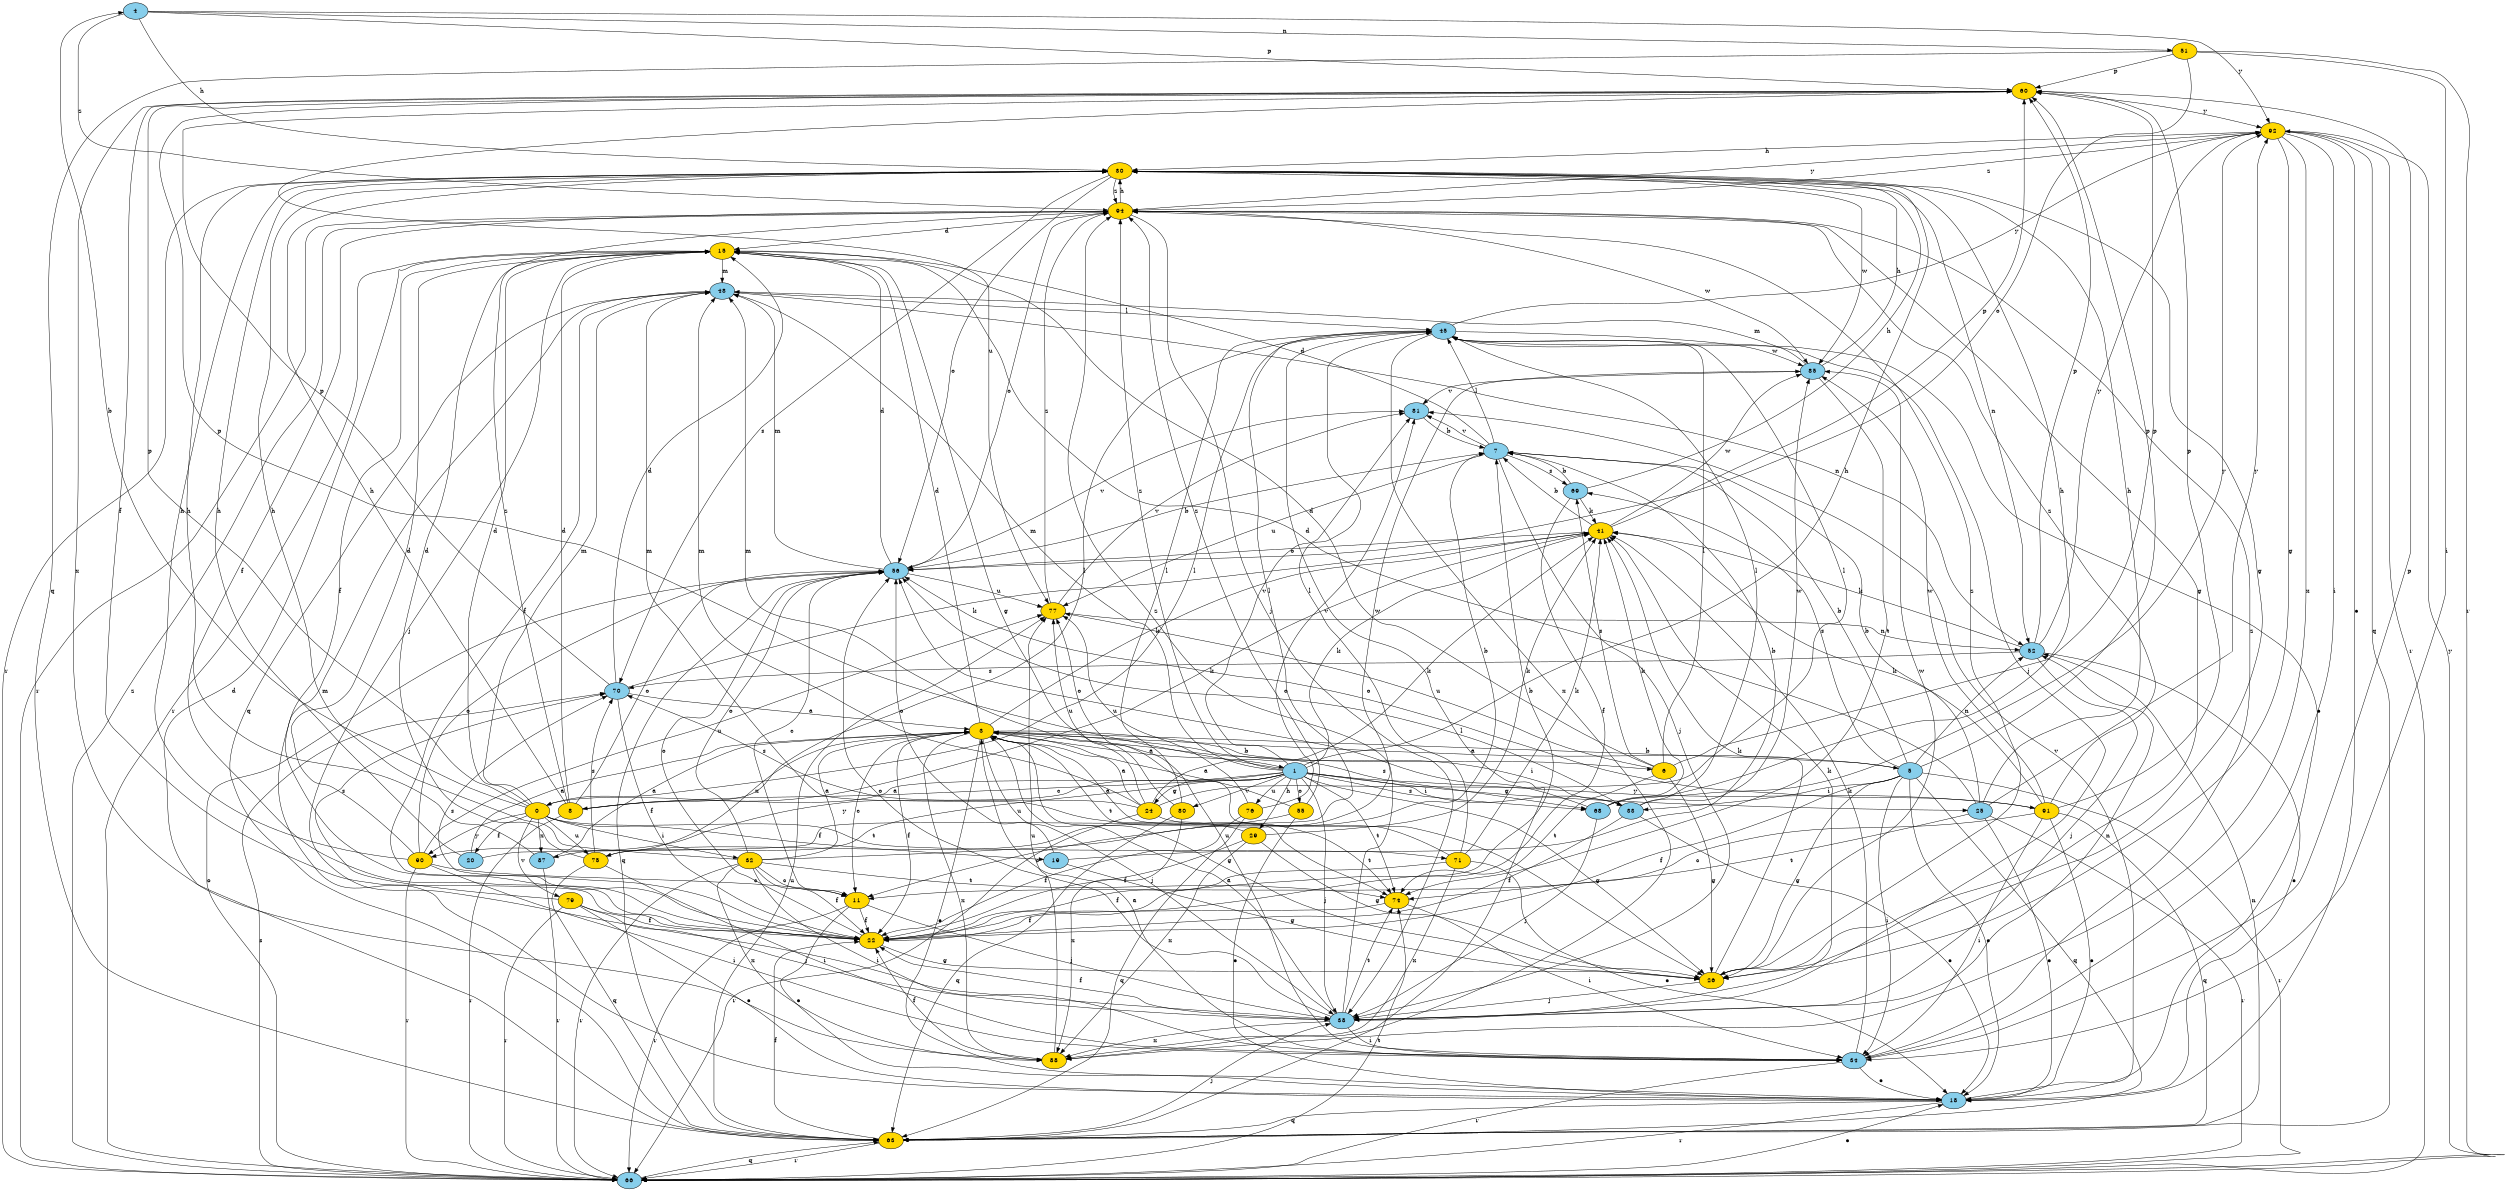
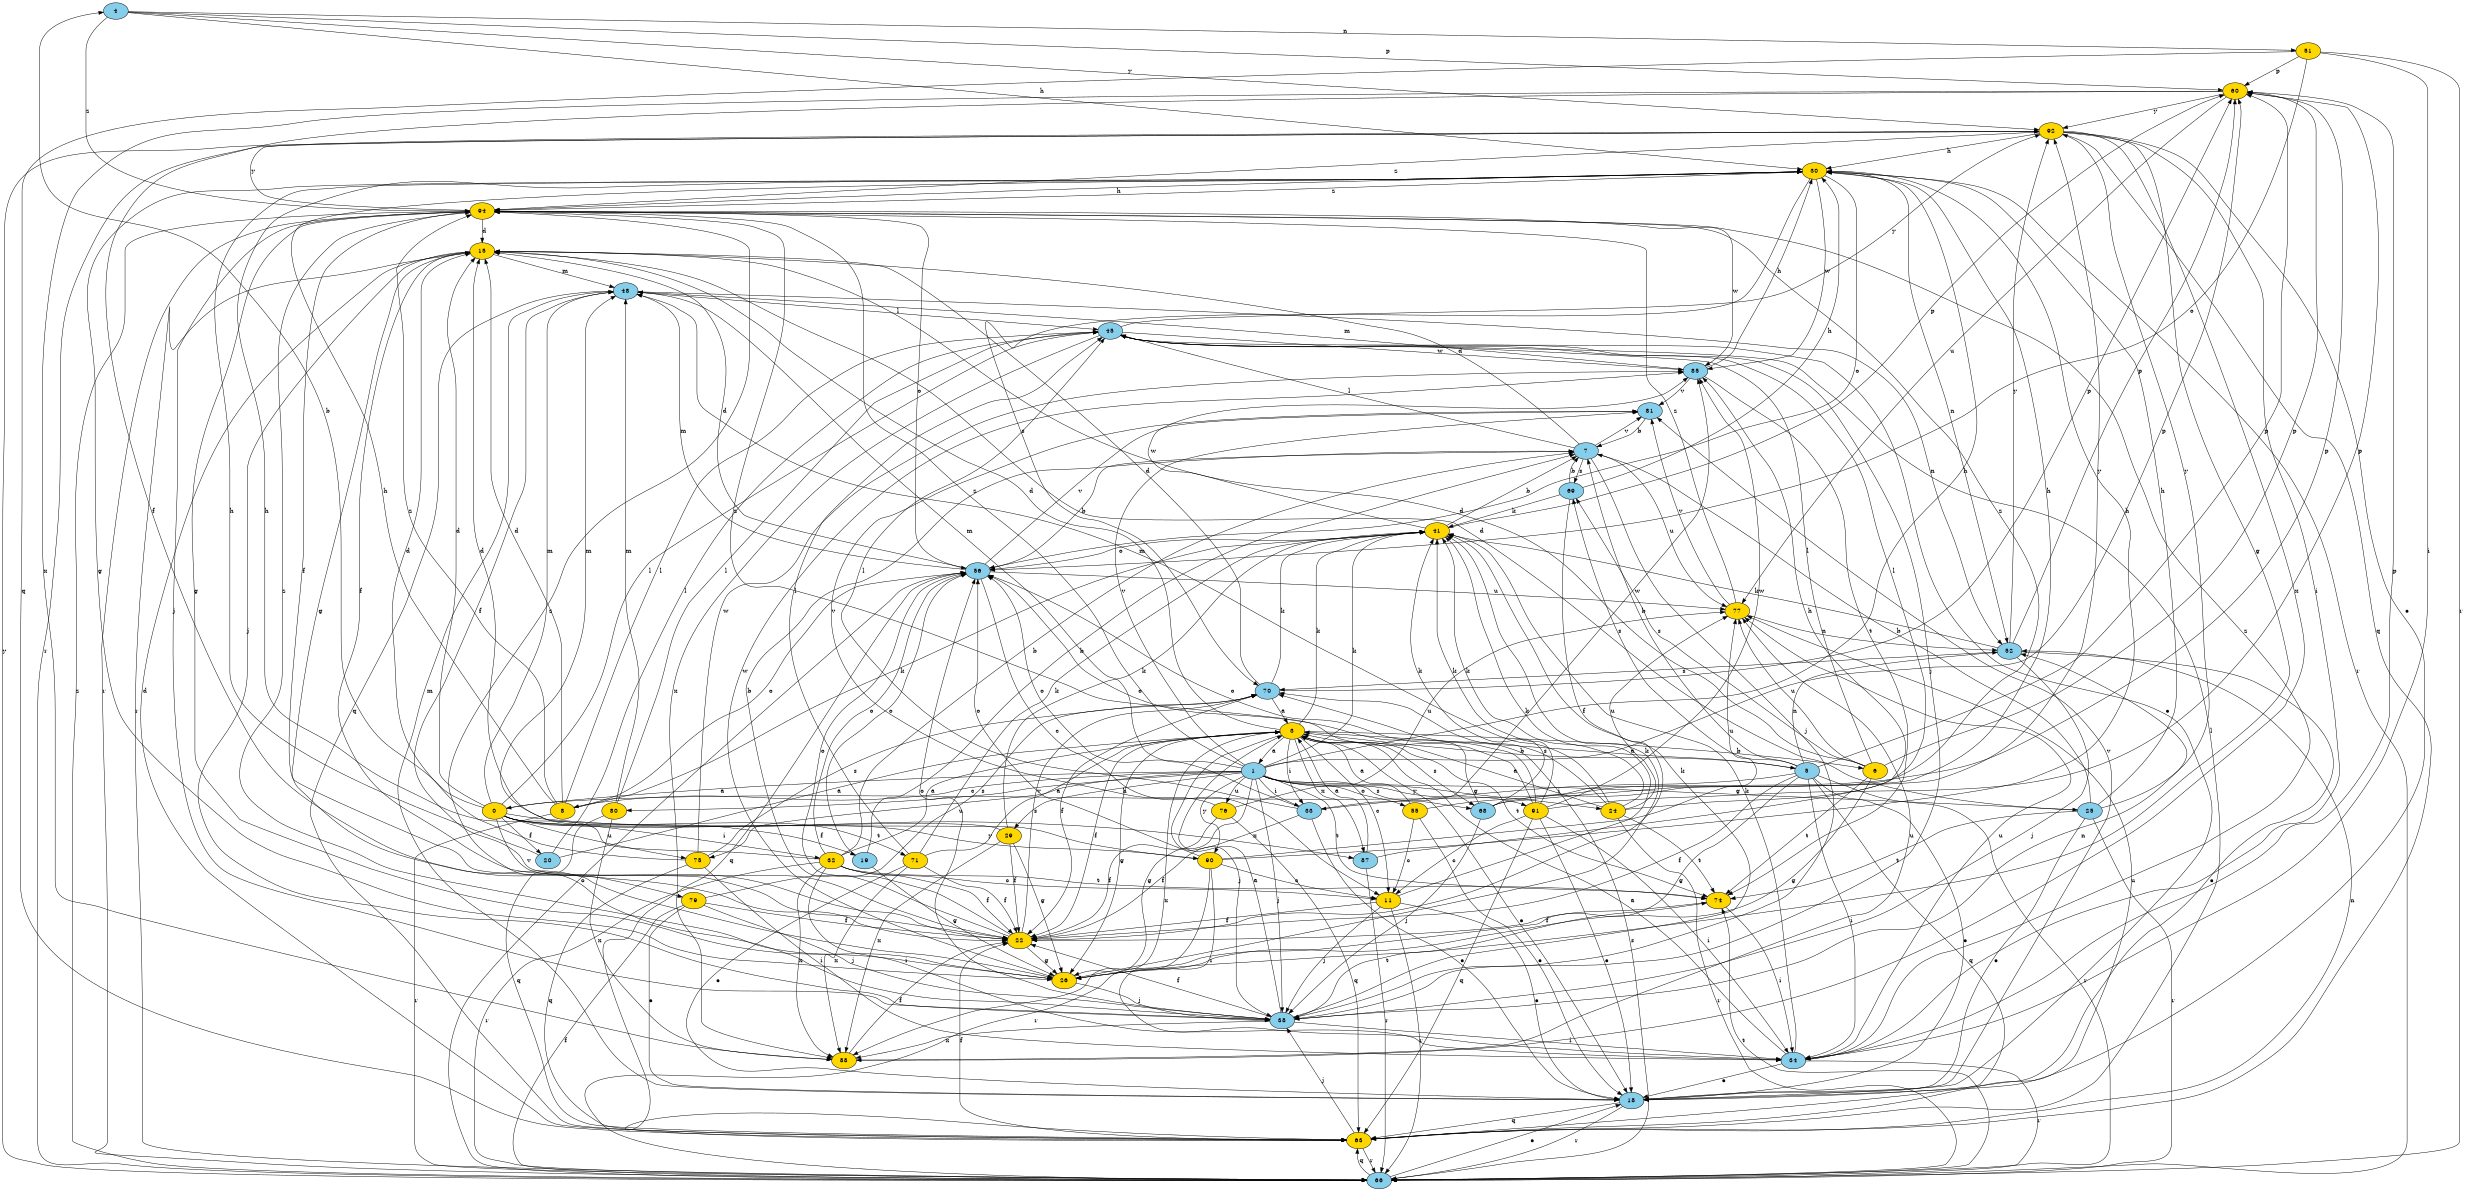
edge "87" -> "30": now "87" -> "85"
edge "11" -> "41": added, label "k"
edge "79" -> "66": label "r" -> "f"
